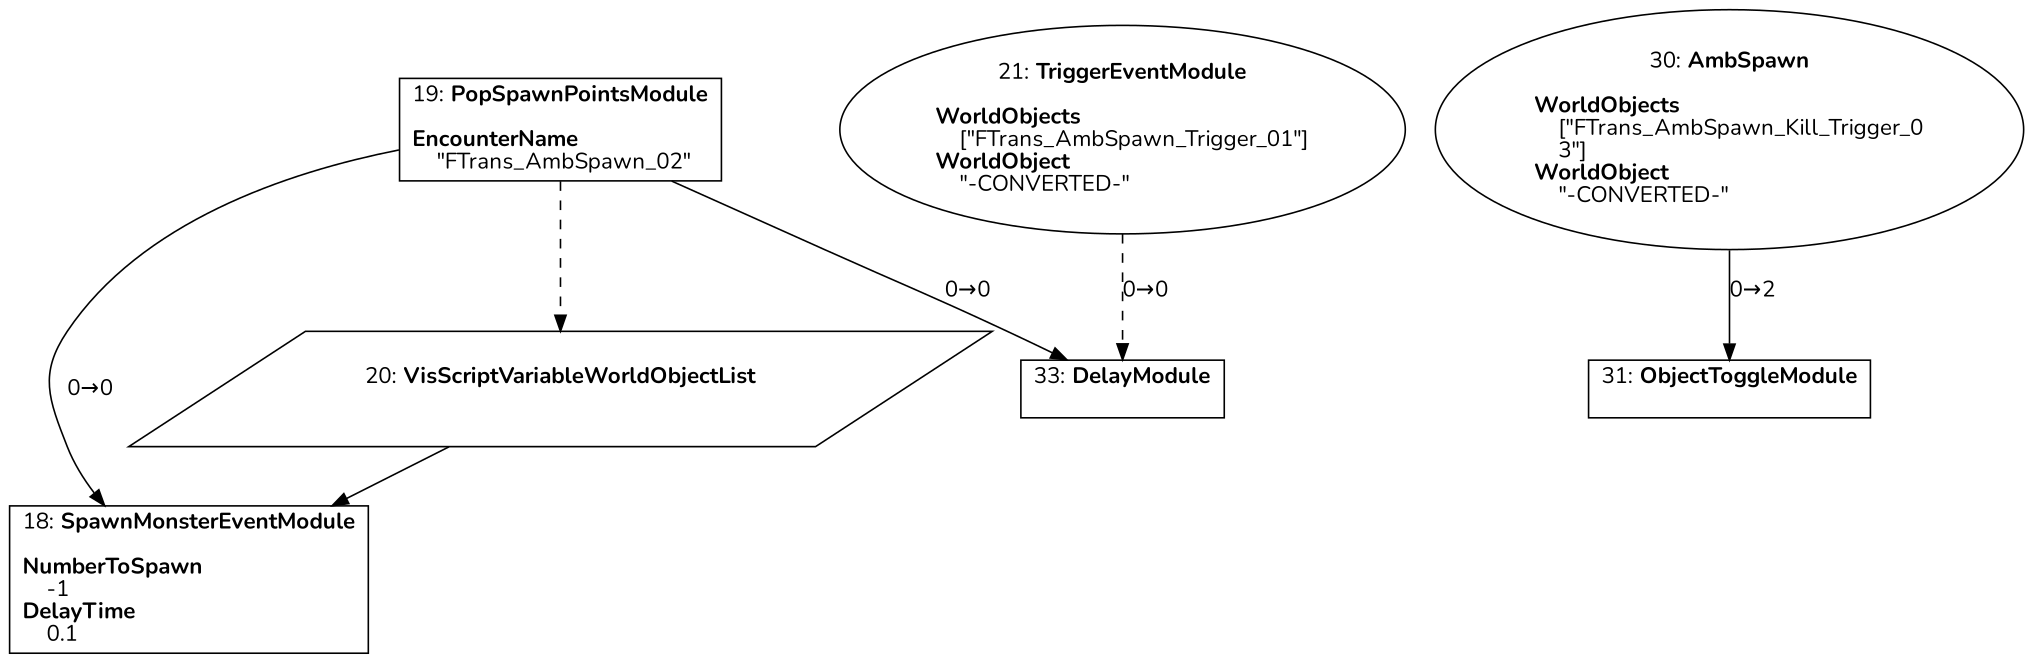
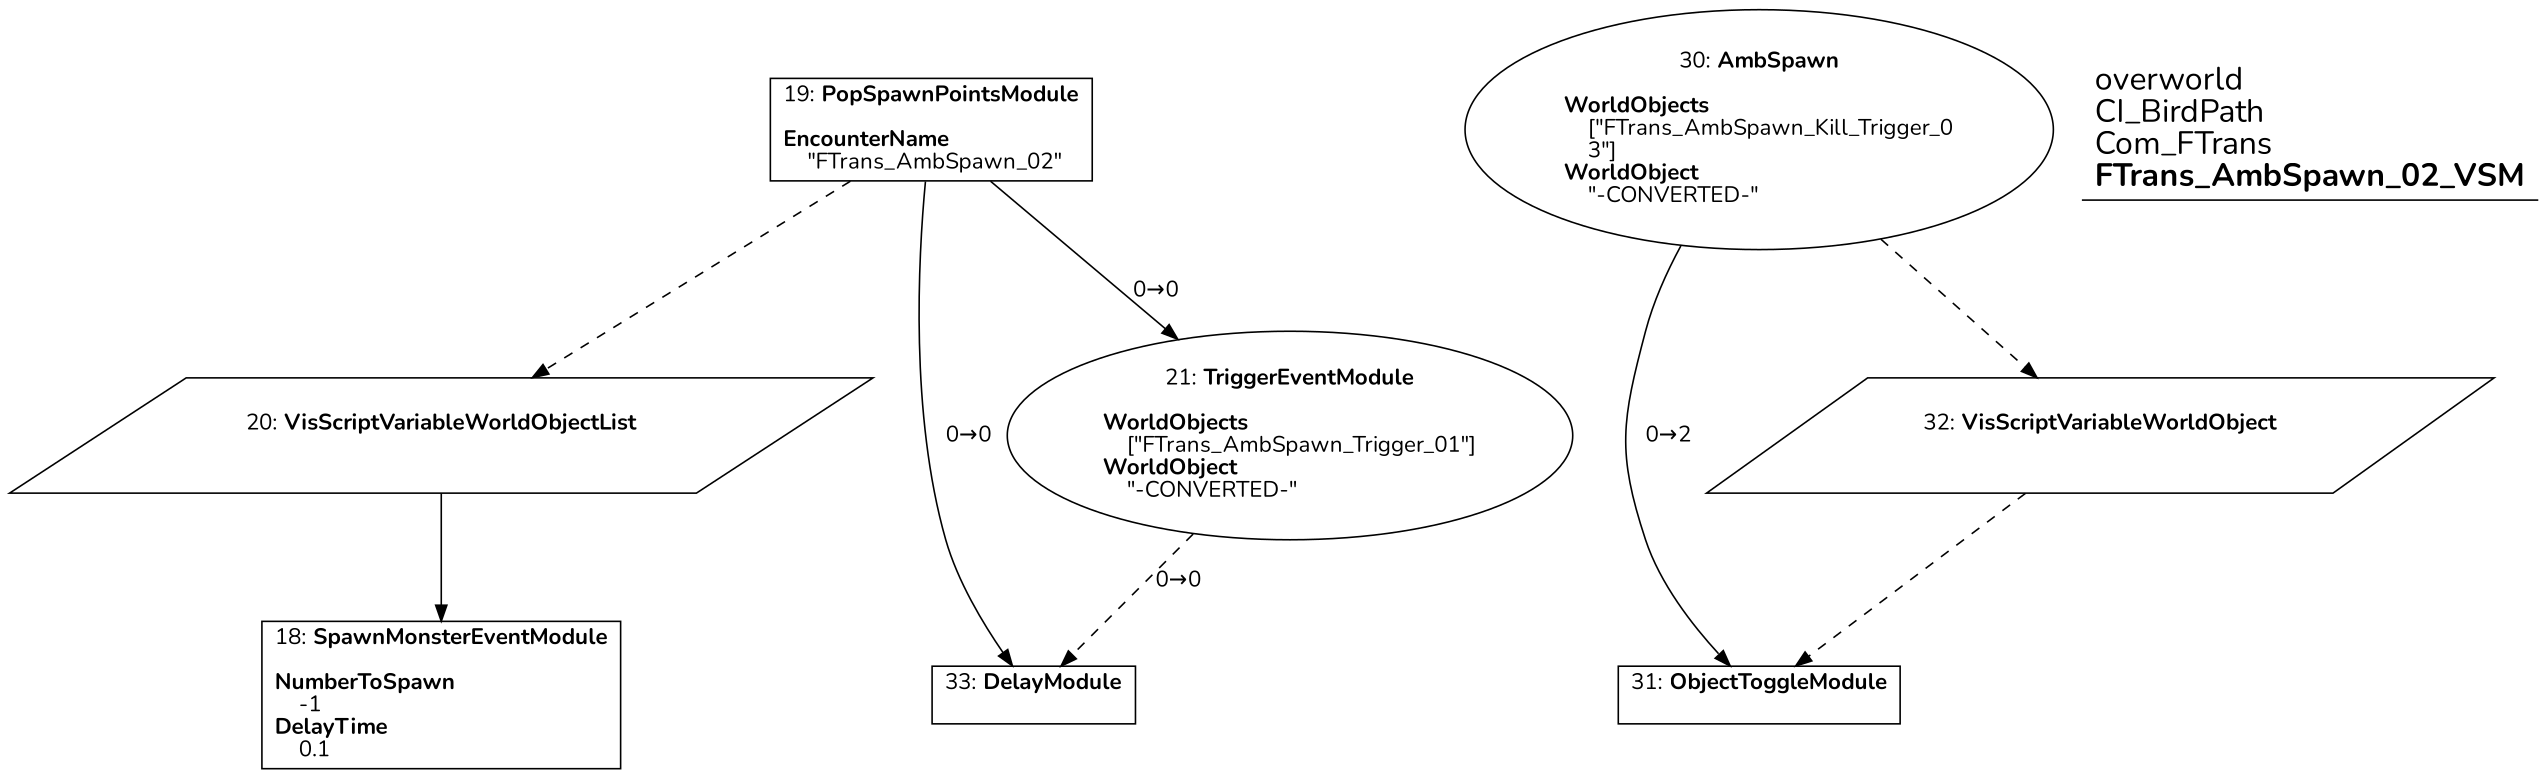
node "overworld": added
edge "19:" -> "18:": now "19:" -> "21:"
node "32:": added
